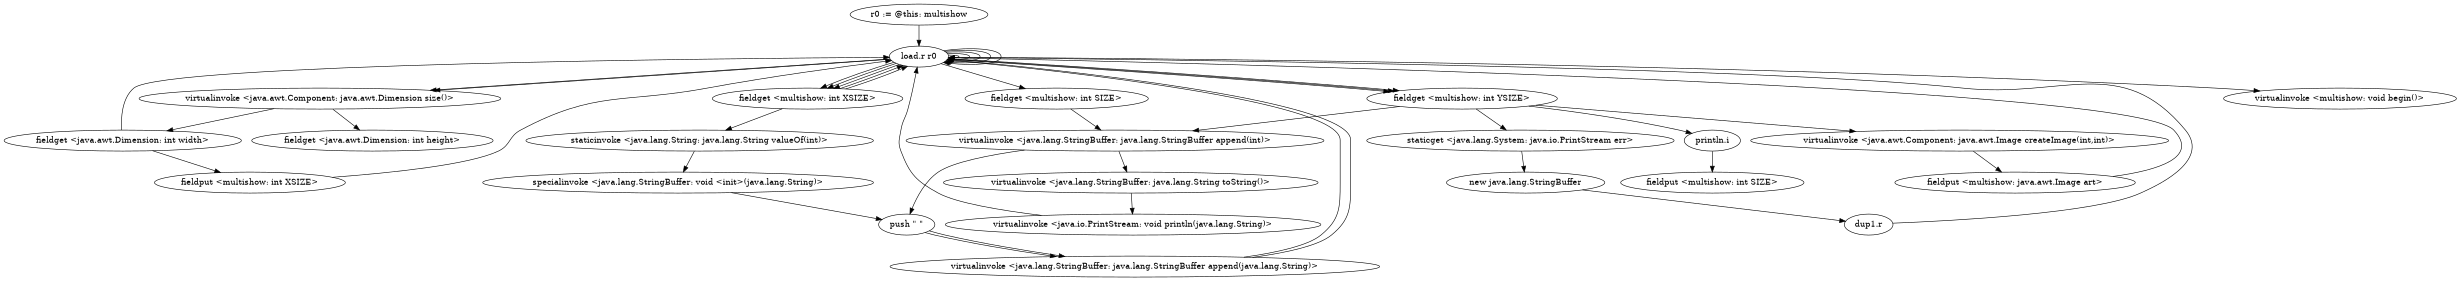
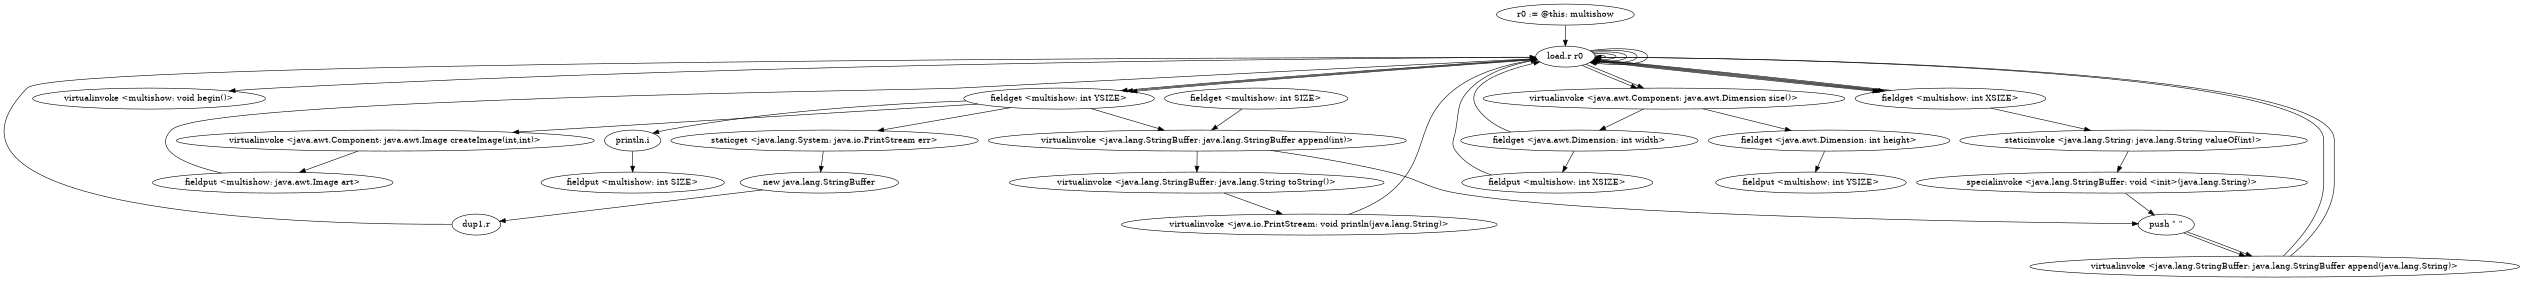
edge "load.r r0" -> "fieldget <multishow: int SIZE>": removed
node "fieldput <multishow: int YSIZE>": added
